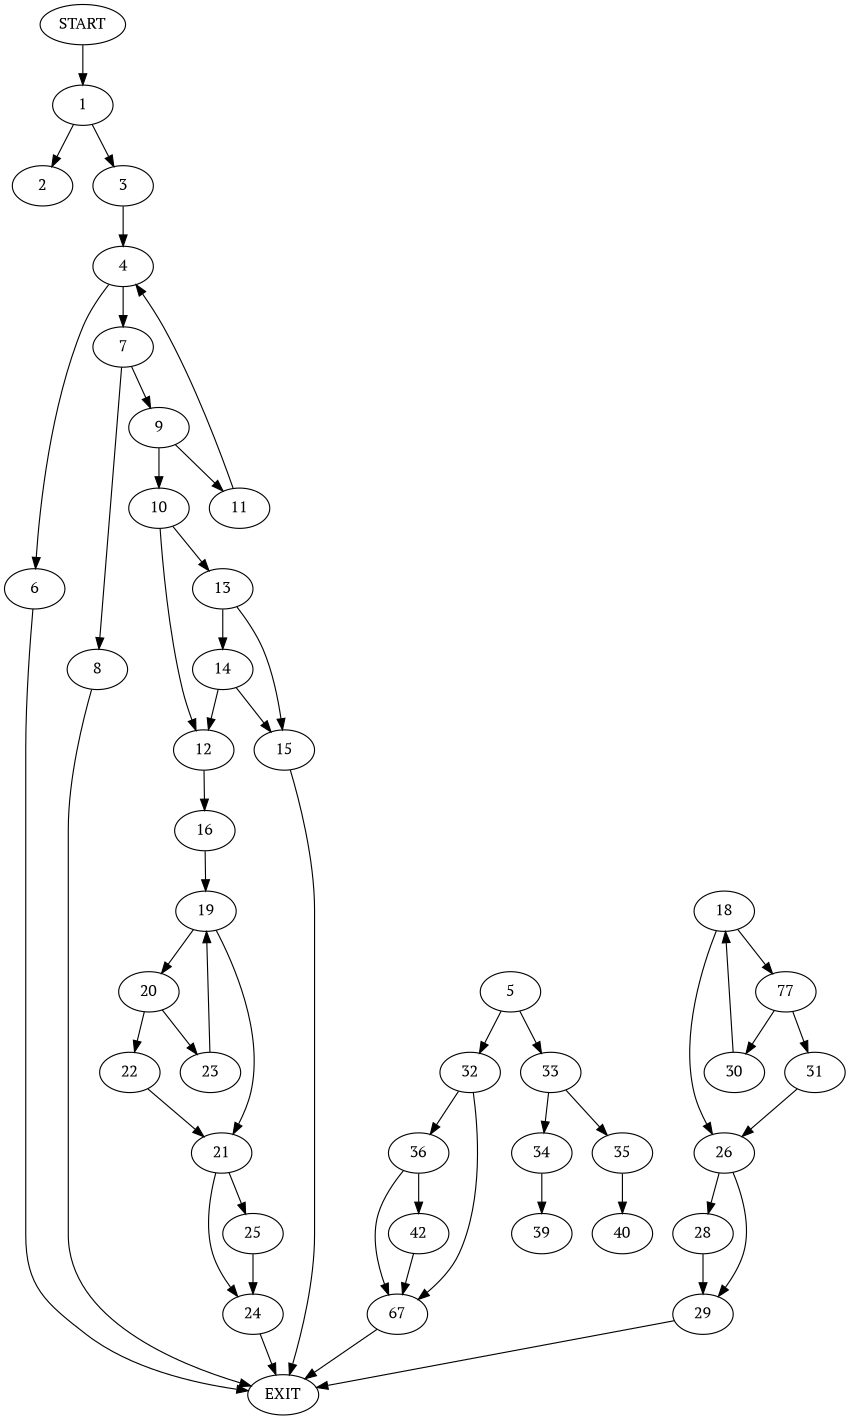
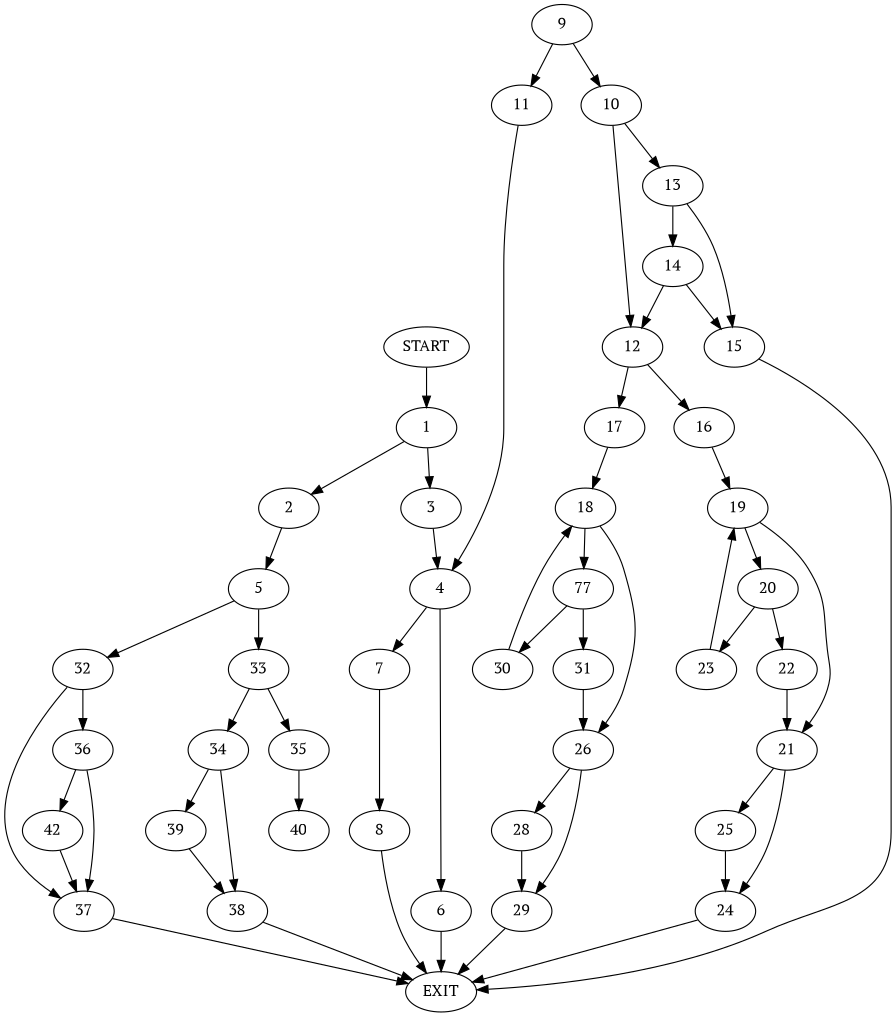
edge "7" -> "9": removed
node "17": added
edge "2" -> "5": added
node "38": added
node "67": label "67" -> "37"
